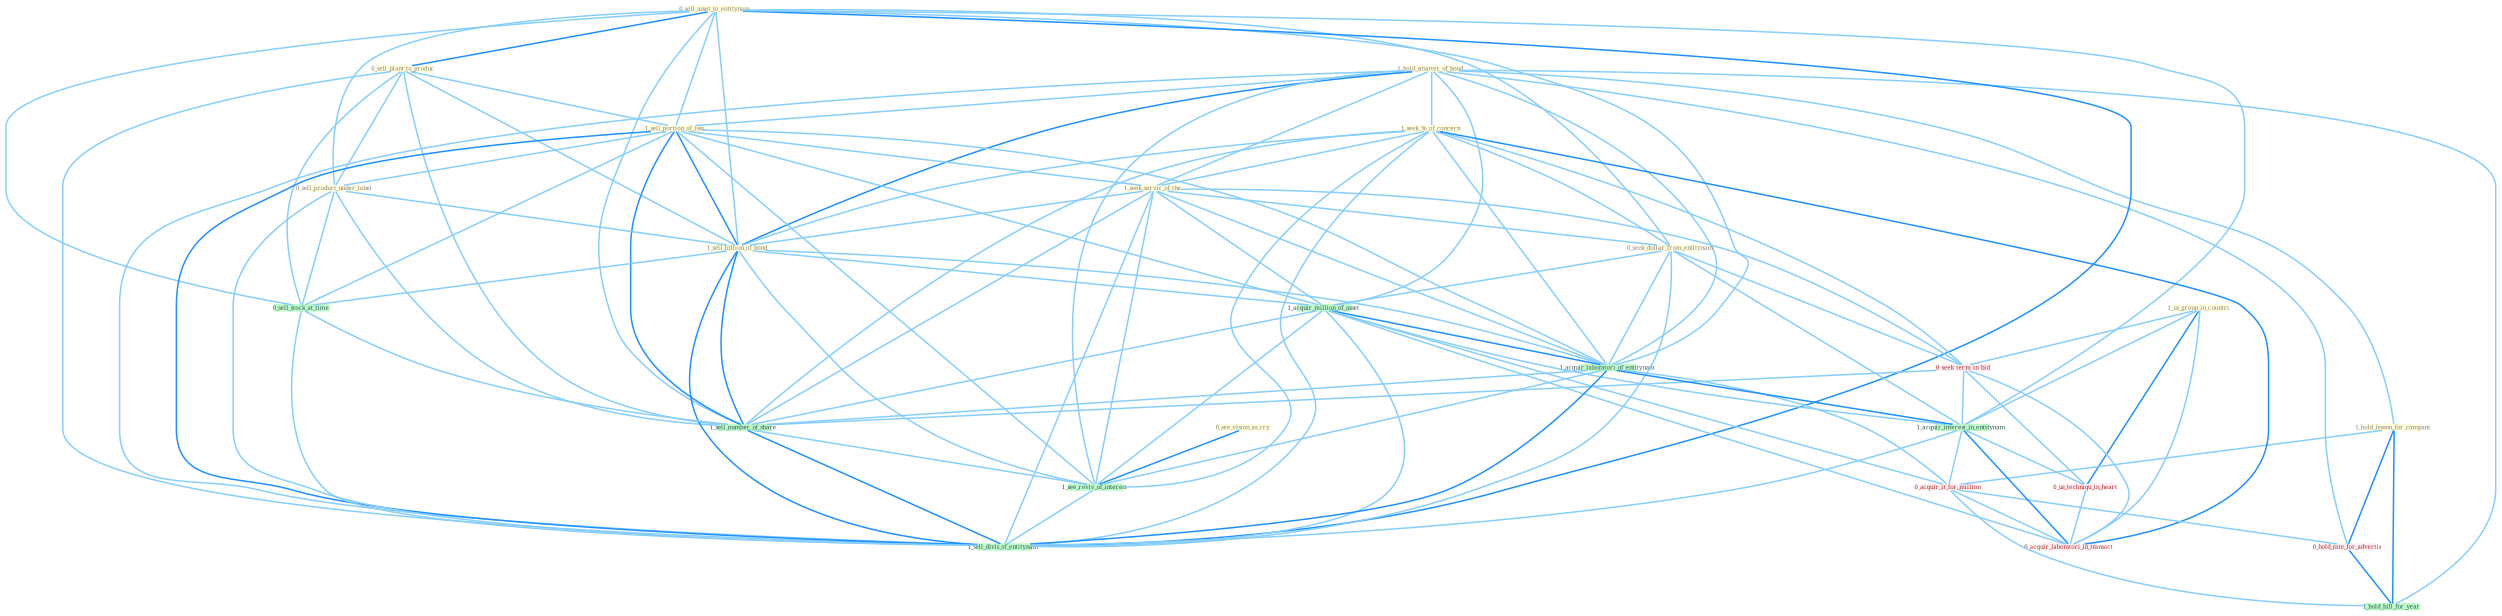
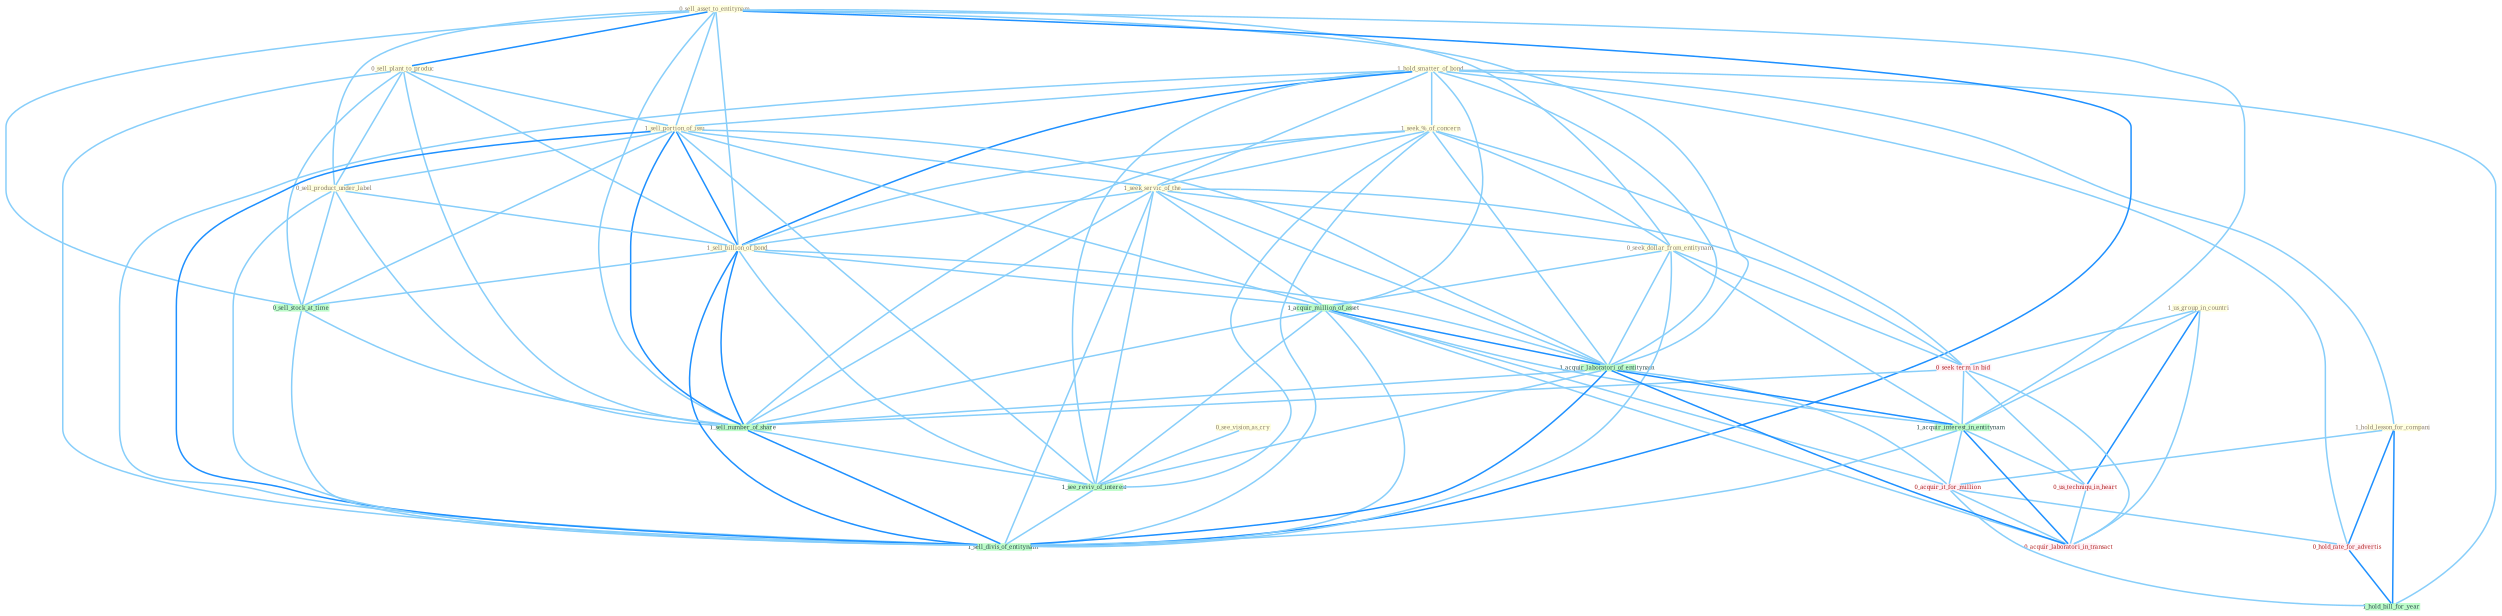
edge "1_seek_%_of_concern" -- "0_acquir_laboratori_in_transact": now "1_acquir_laboratori_of_entitynam" -- "0_acquir_laboratori_in_transact"
edge "0_see_vision_as_cry" -- "1_see_reviv_of_interest": color #1e90ff -> #87cefa
